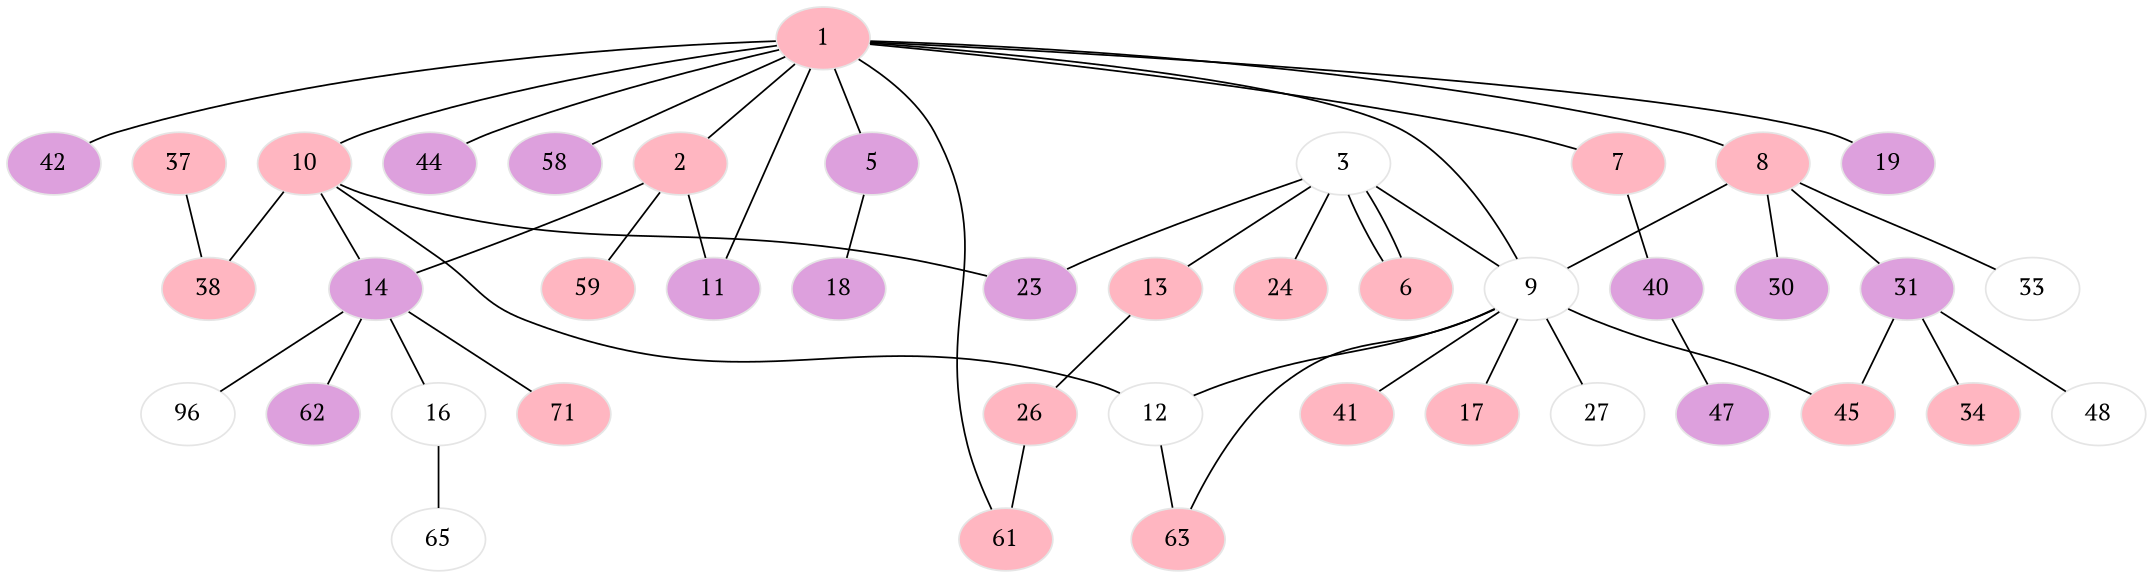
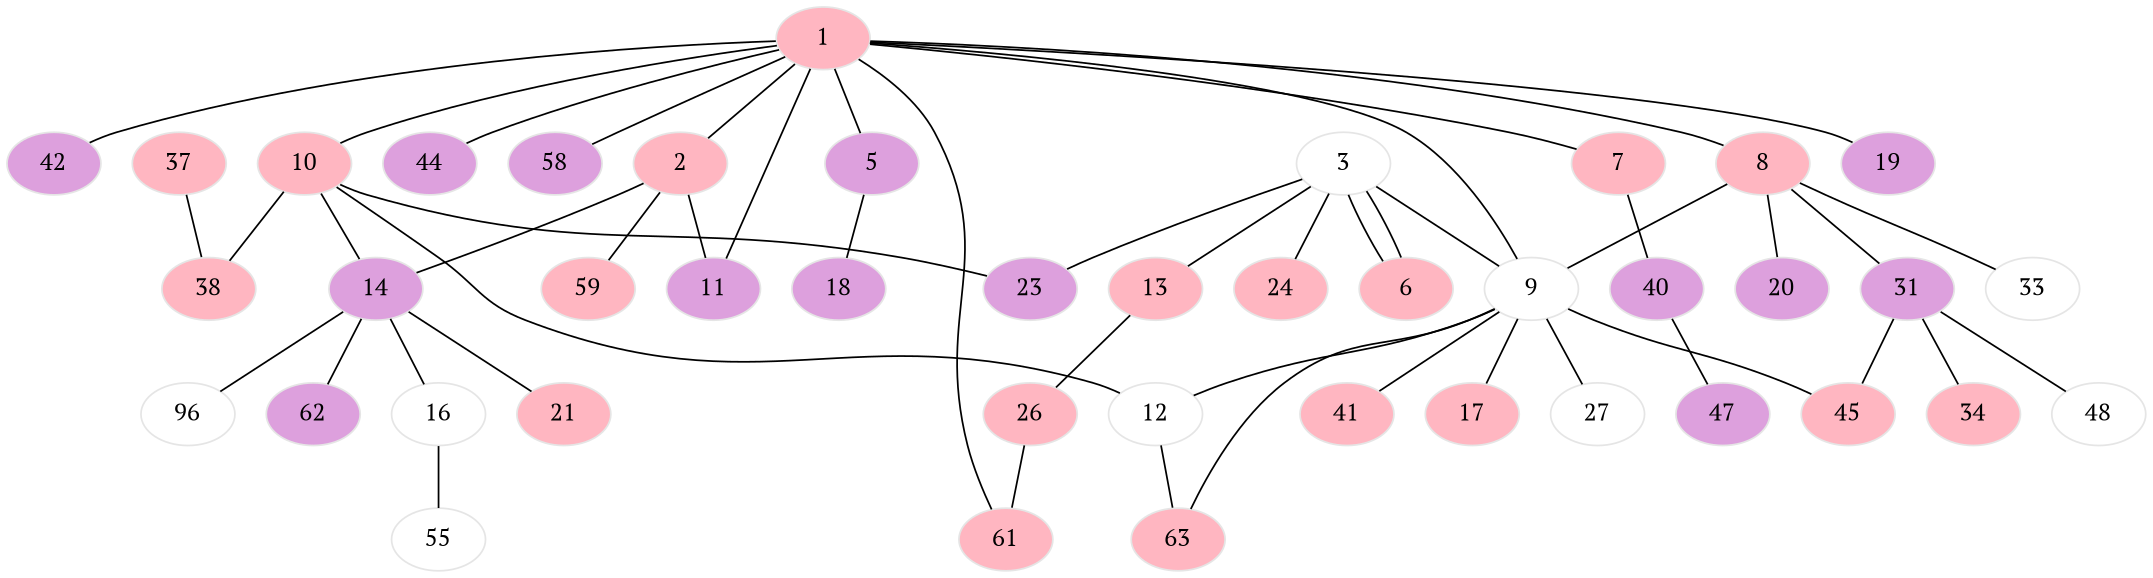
node "30": label "30" -> "20"
node "71": label "71" -> "21"
node "65": label "65" -> "55"
